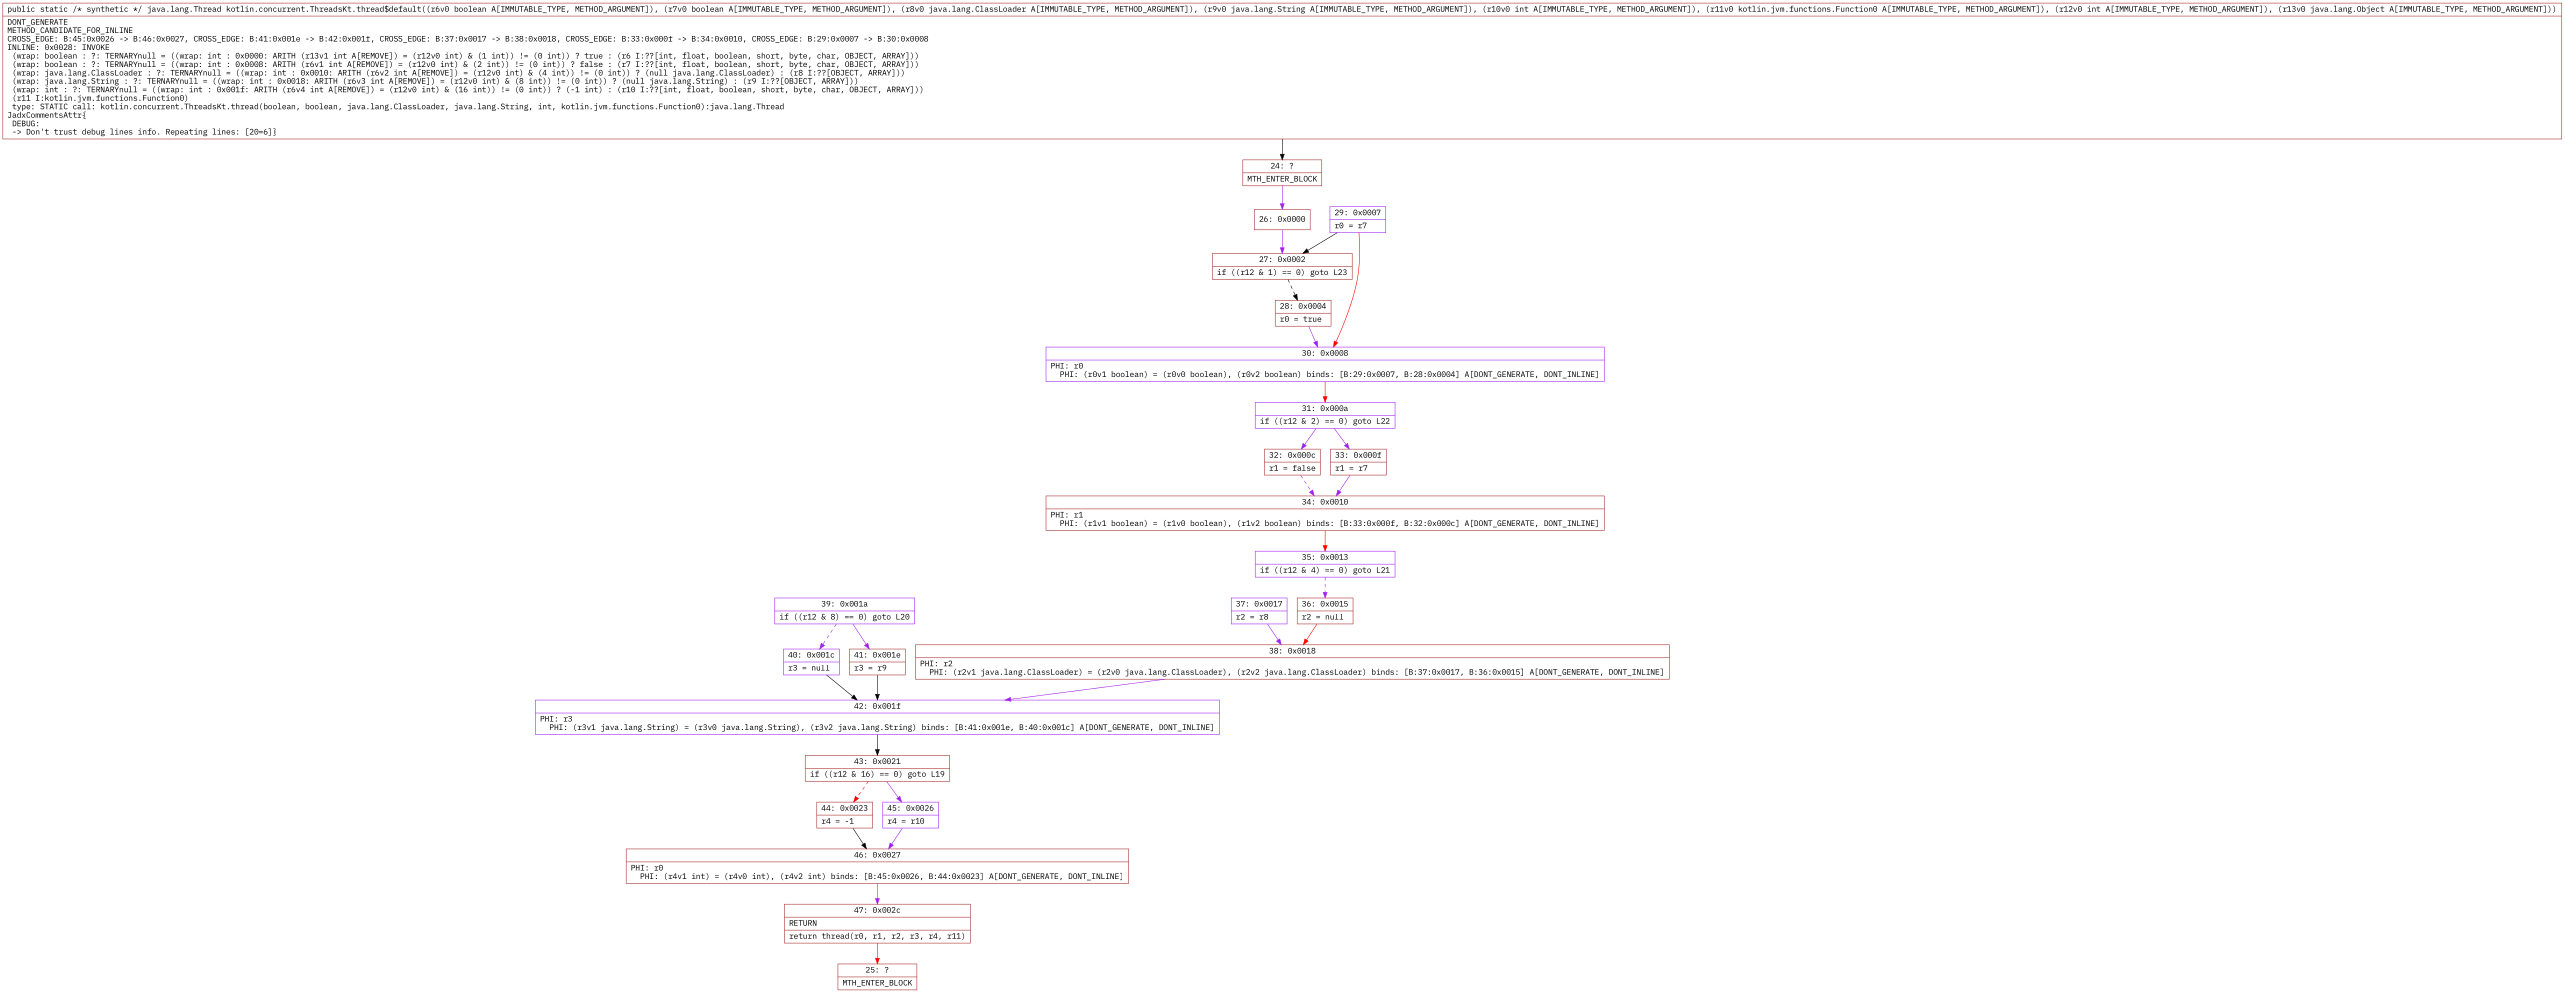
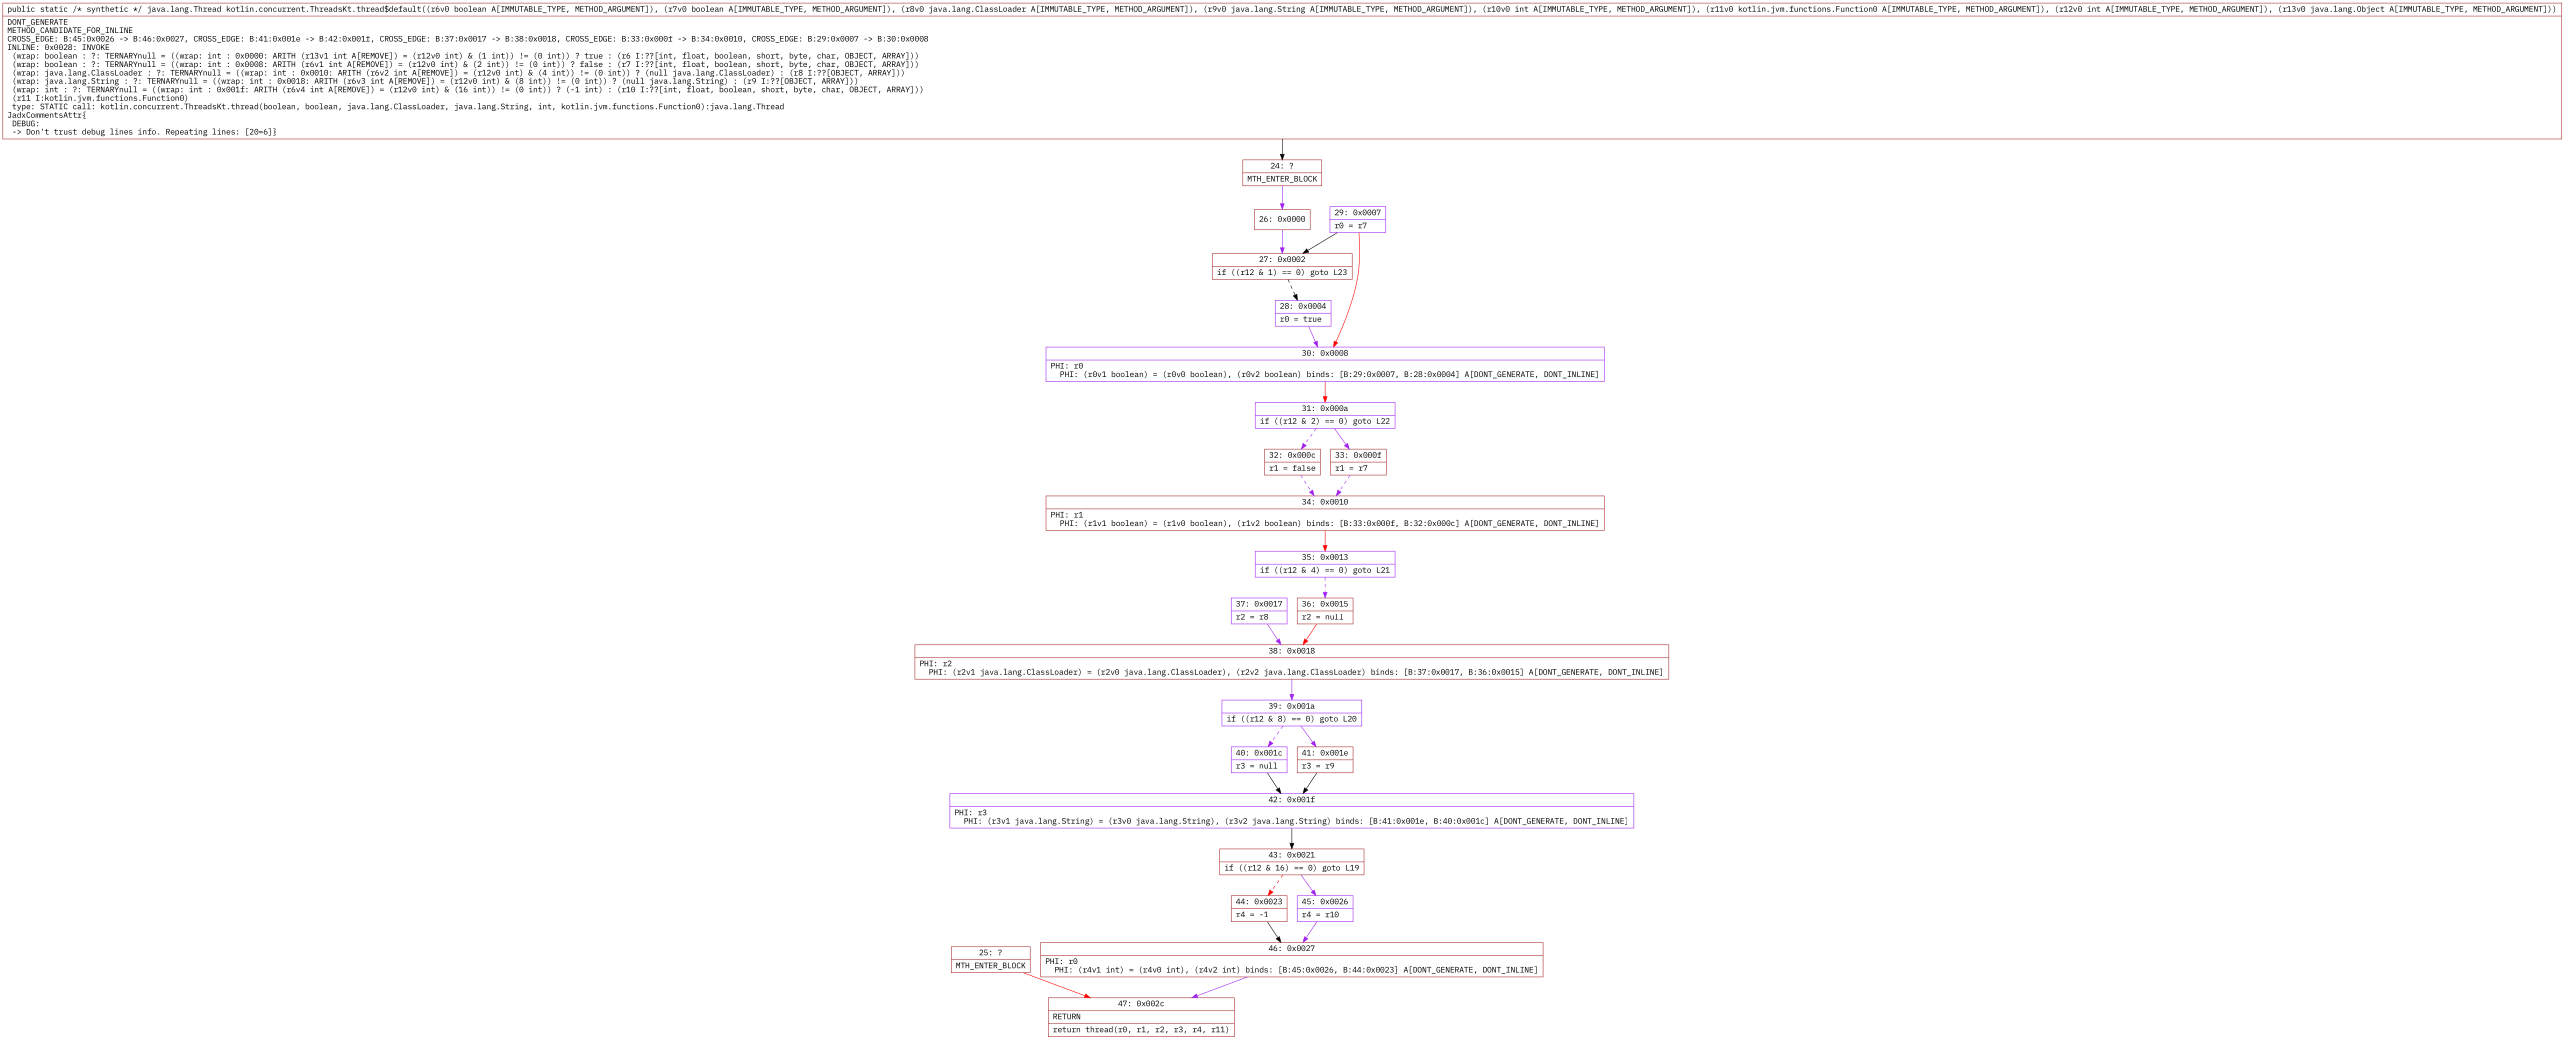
node "28: 0x0004": color brown -> purple
edge "31: 0x000a" -> "32: 0x000c": style solid -> dashed
edge "33: 0x000f" -> "34: 0x0010": style solid -> dashed
edge "38: 0x0018" -> "42: 0x001f": now "38: 0x0018" -> "39: 0x001a"
edge "47: 0x002c" -> "25: ?": reversed
